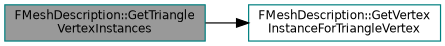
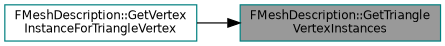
edge "FMeshDescription::GetTriangle VertexInstances" -> "FMeshDescription::GetVertex InstanceForTriangleVertex": reversed
